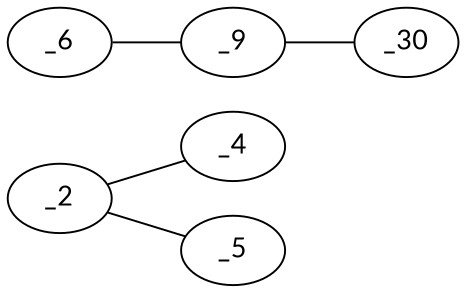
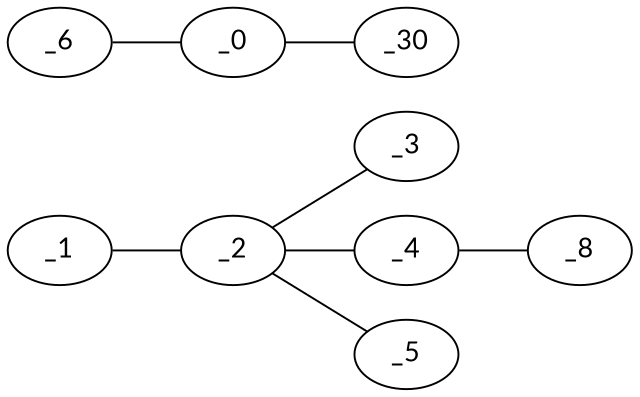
node "_9": label "_9" -> "_0"
node "_3": added
node "_1": added
node "_8": added
